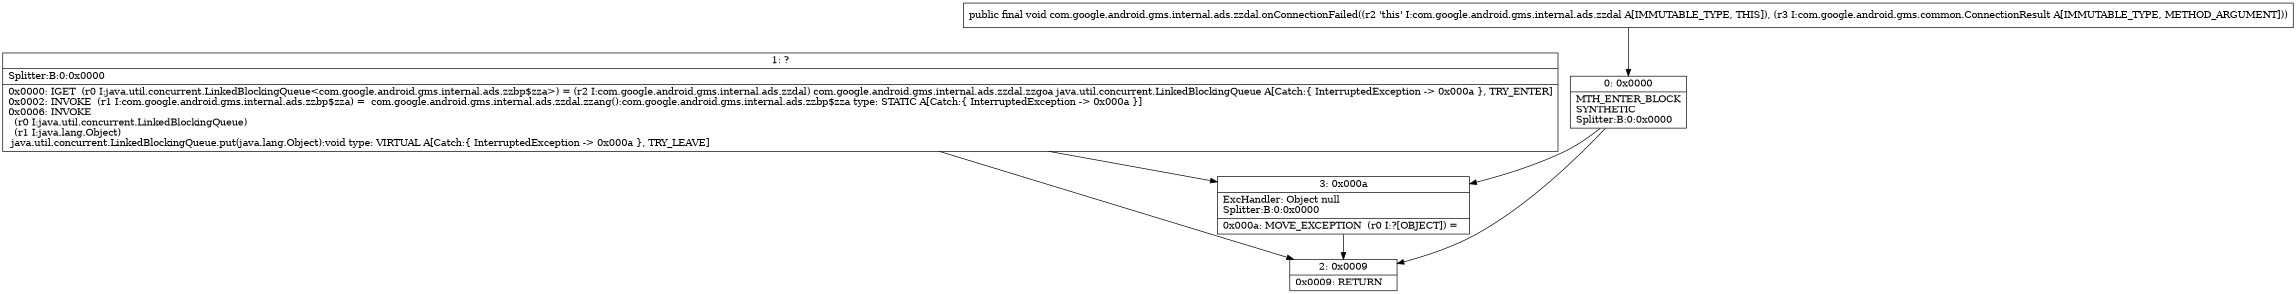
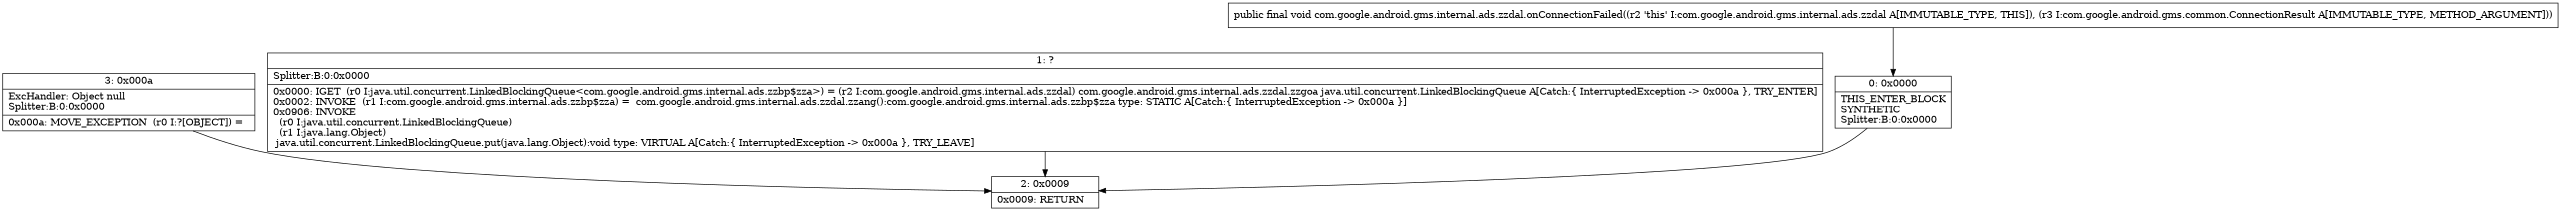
node "0: 0x0000": text "MTH_ENTER_BLOCK" -> "THIS_ENTER_BLOCK"
node "1: ?": text "0x0006: INVOKE" -> "0x0906: INVOKE"
edge "0: 0x0000" -> "3: 0x000a": removed
edge "1: ?" -> "3: 0x000a": removed
